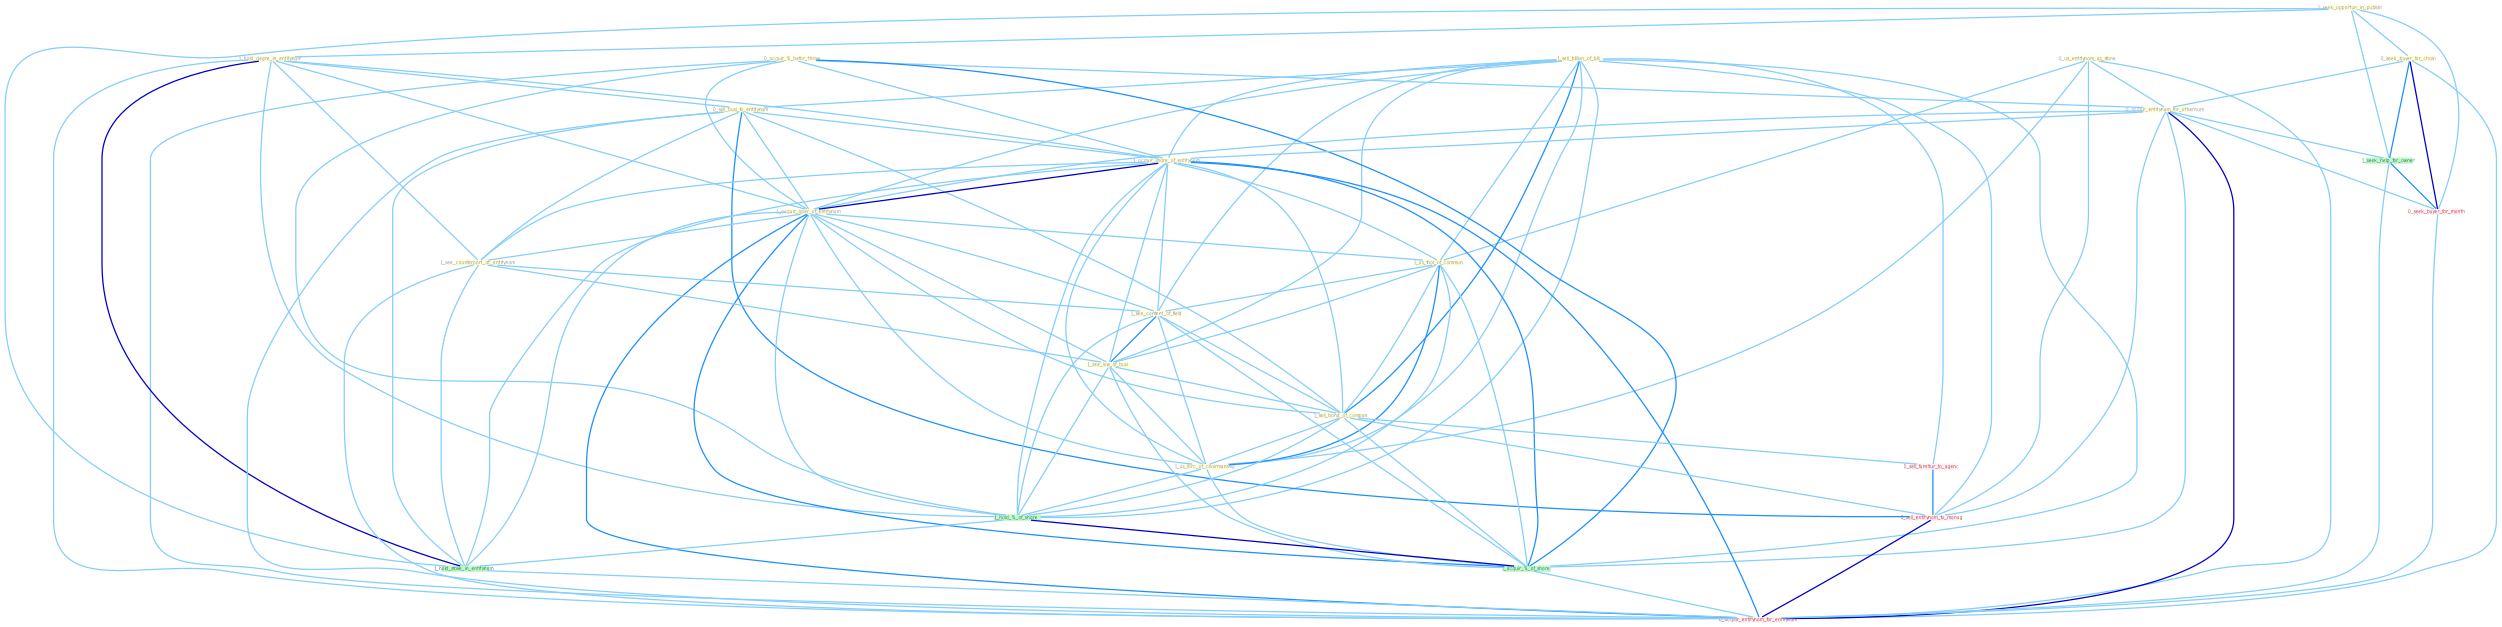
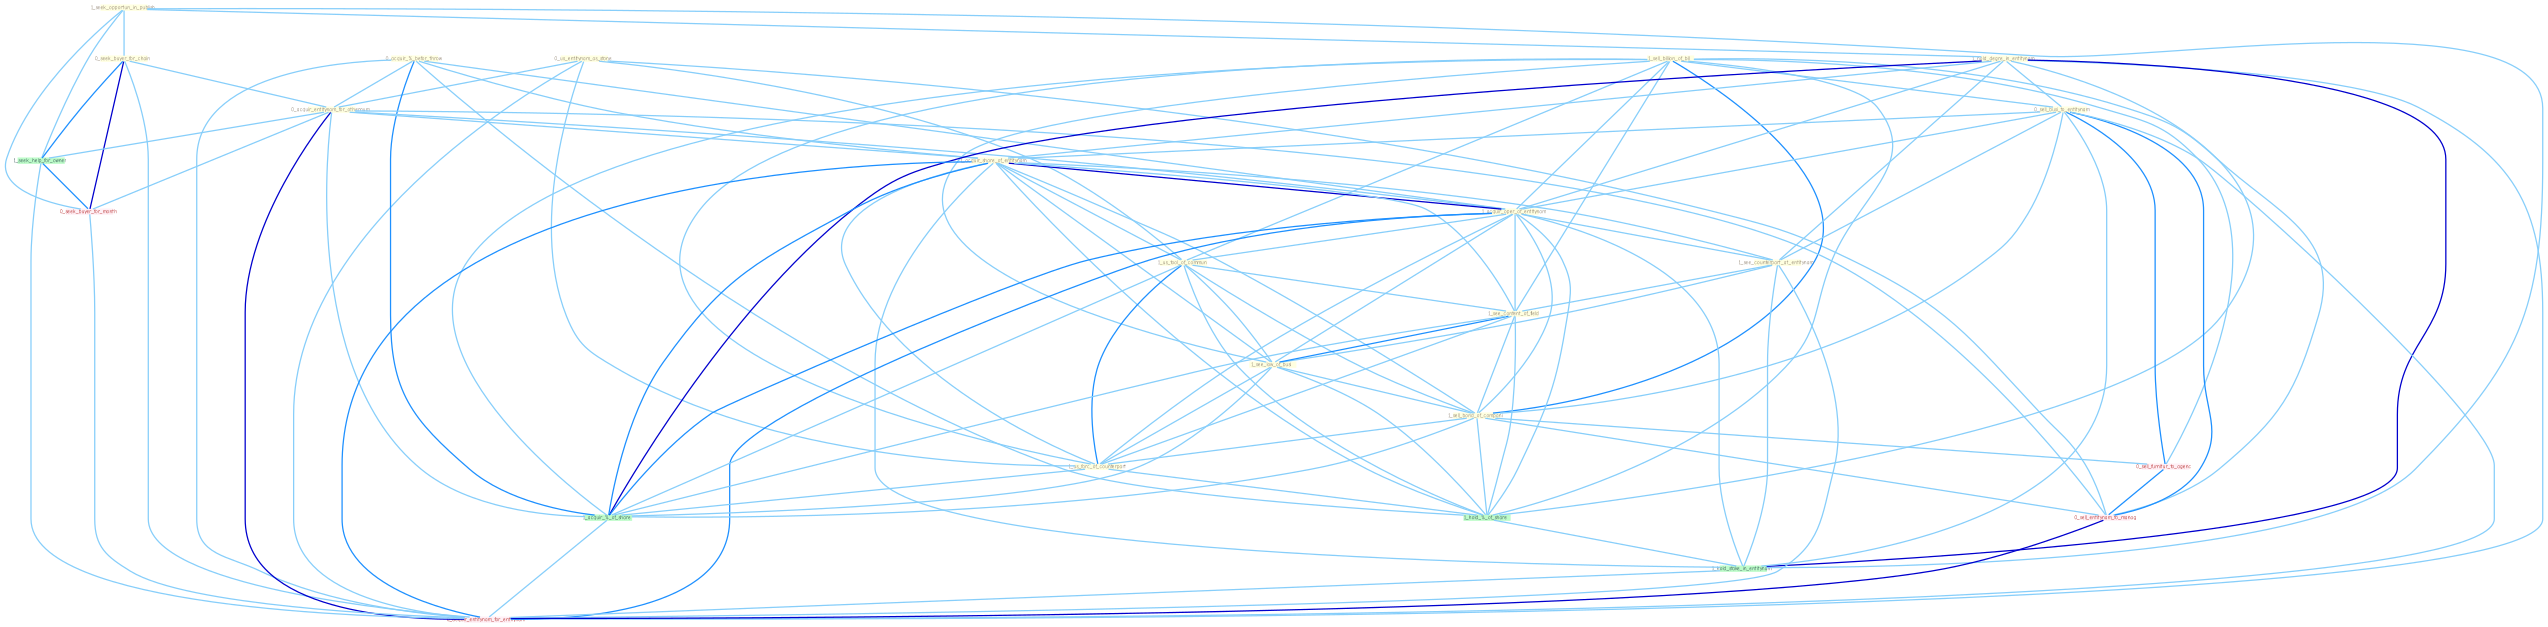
edge "1_sell_billion_of_bill" -- "1_acquir_share_of_entitynam": removed
edge "0_sell_busi_to_entitynam" -- "0_sell_furnitur_to_agenc": added
node "1_us_forc_of_chairmanship": label "1_us_forc_of_chairmanship" -> "1_us_forc_of_counterpart"
edge "1_hold_%_of_share" -- "1_acquir_%_of_share": now "1_hold_degre_in_entitynam" -- "1_acquir_%_of_share"
